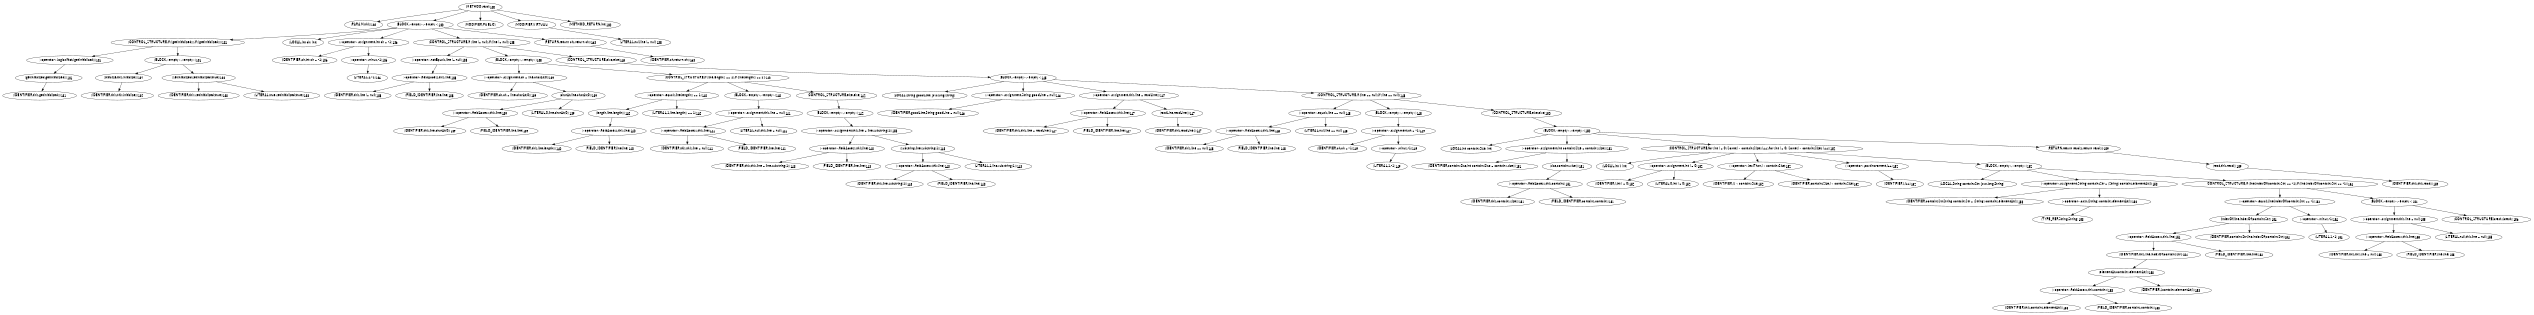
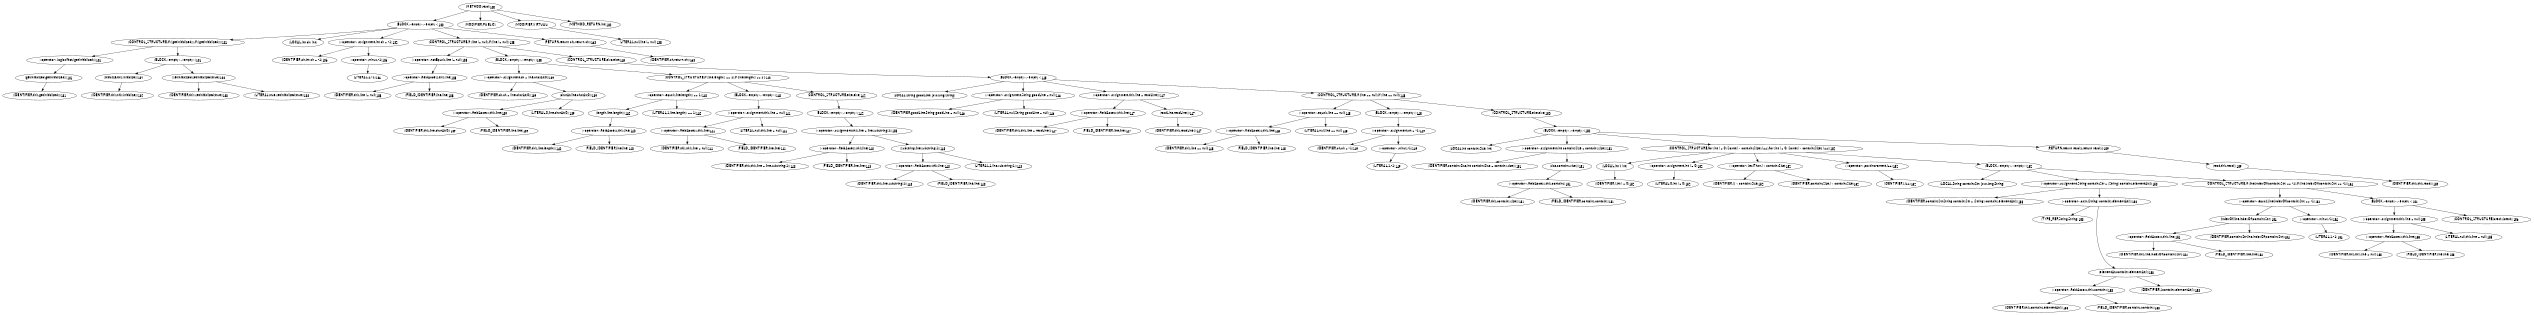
node "(PARAM,this)": removed
node "(<operator>.assignment,int ch = -1)": text "136" -> "132"
node "(LITERAL,null,String goodLine = null)": added
edge "(<operator>.assignment,int i = 0)" -> "(IDENTIFIER,i,int i = 0)": now "(LOCAL,int i: int)" -> "(IDENTIFIER,i,int i = 0)"
edge "(IDENTIFIER,this,line.indexOf(containsStr))" -> "(elementAt,contains.elementAt(i))": now "(<operator>.cast,(String) contains.elementAt(i))" -> "(elementAt,contains.elementAt(i))"
